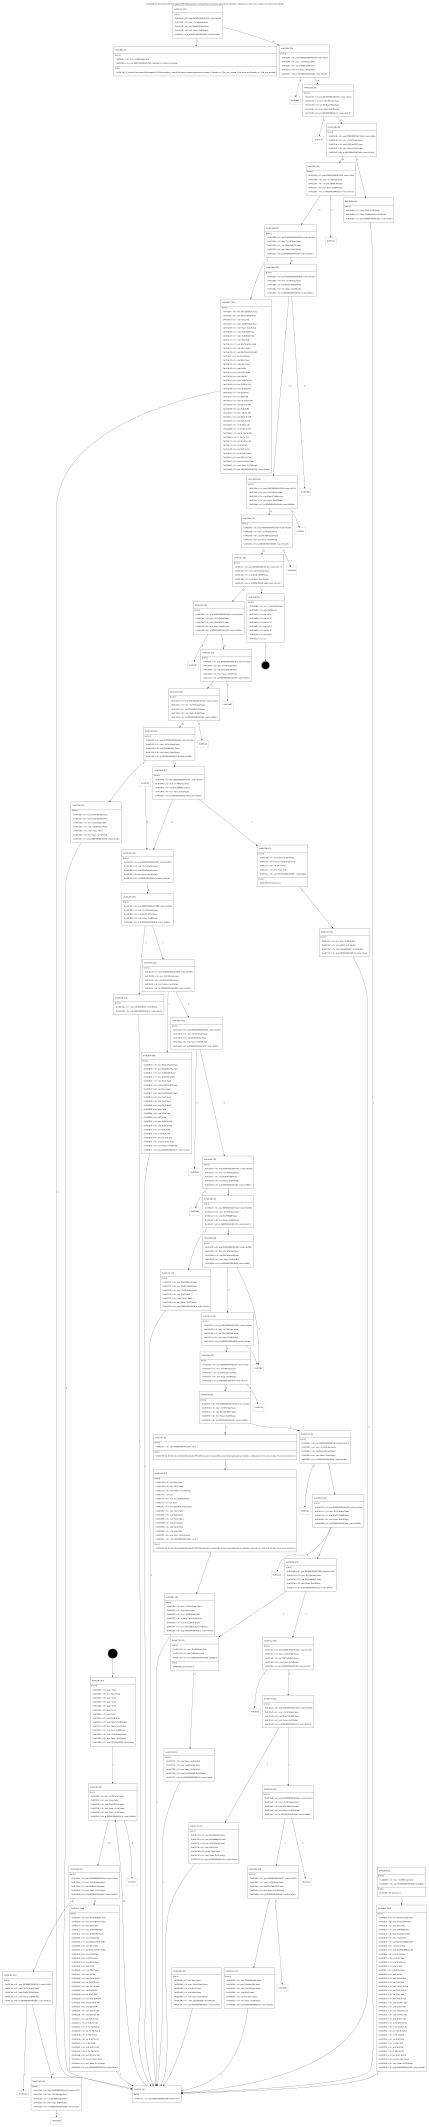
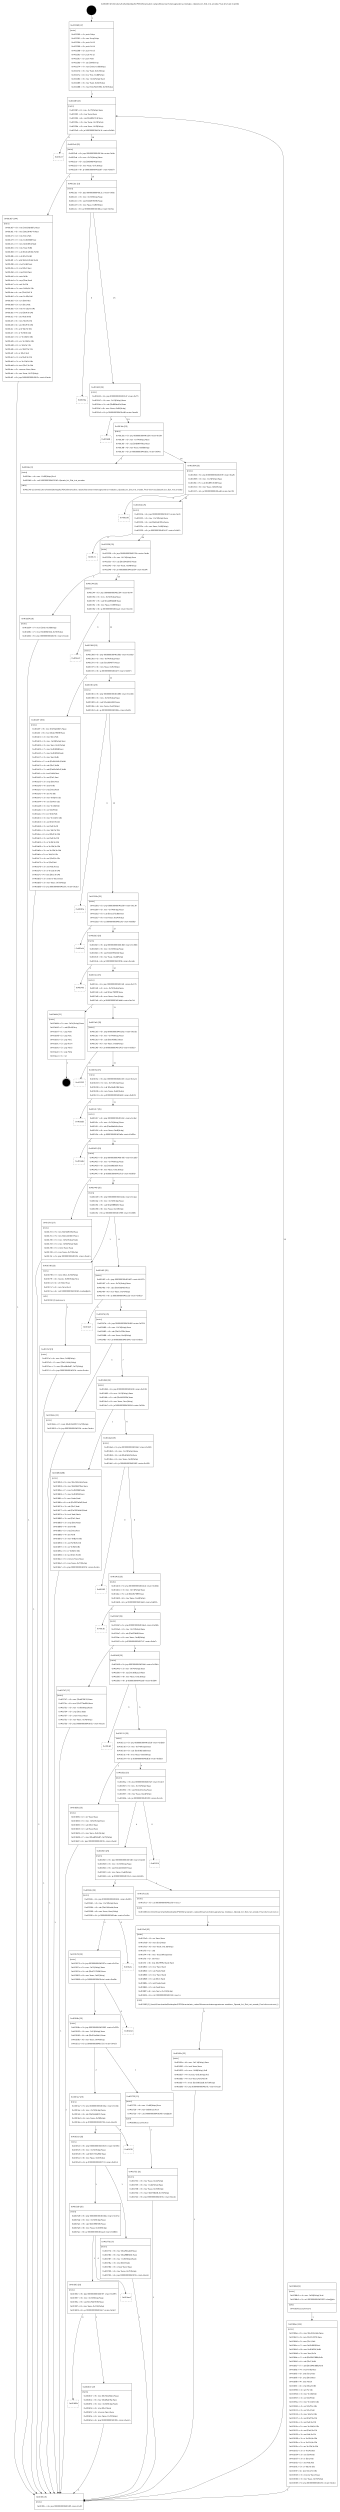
edge "0x4012d2 [25]" -> "0x4012eb [25]": added, label "15"
edge "0x401c2b" -> "0x401462 [25]": reversed
edge "0x401511 [25]" -> "0x401a6f": now "0x401511 [25]" -> "0x40183b [25]"
